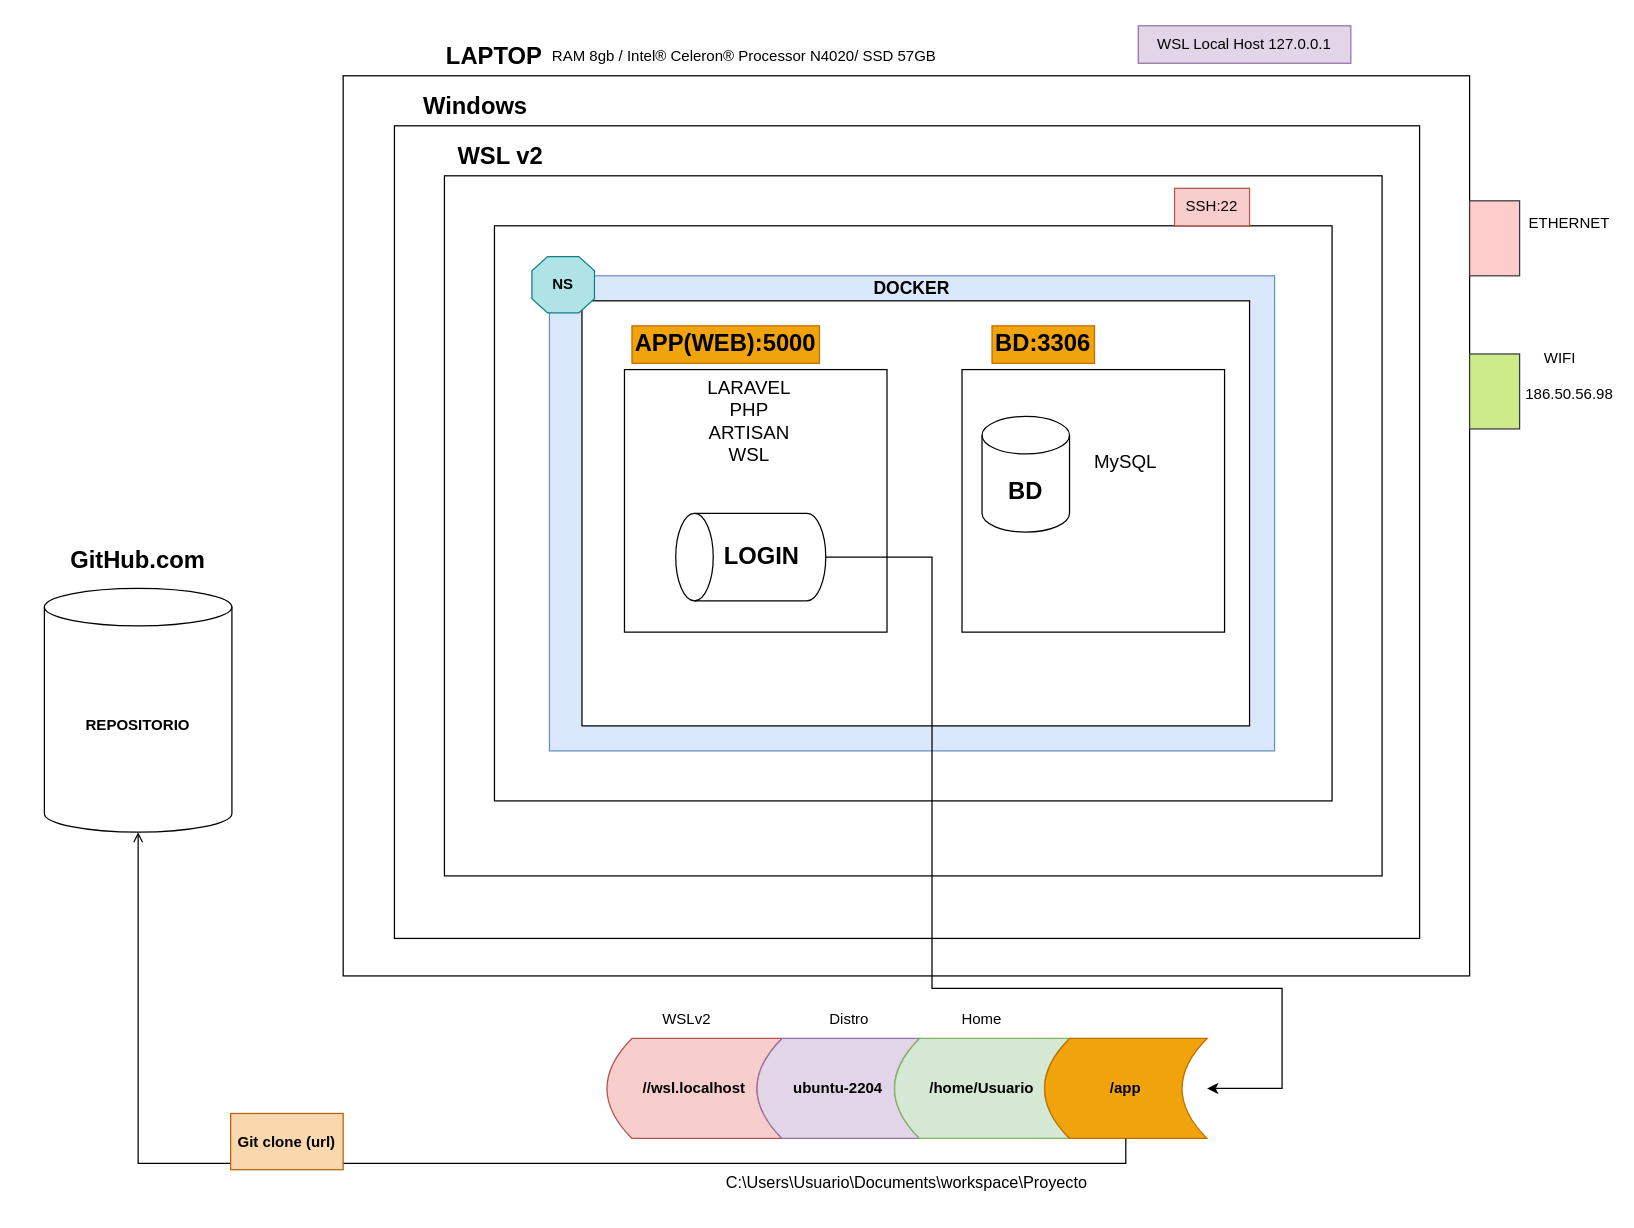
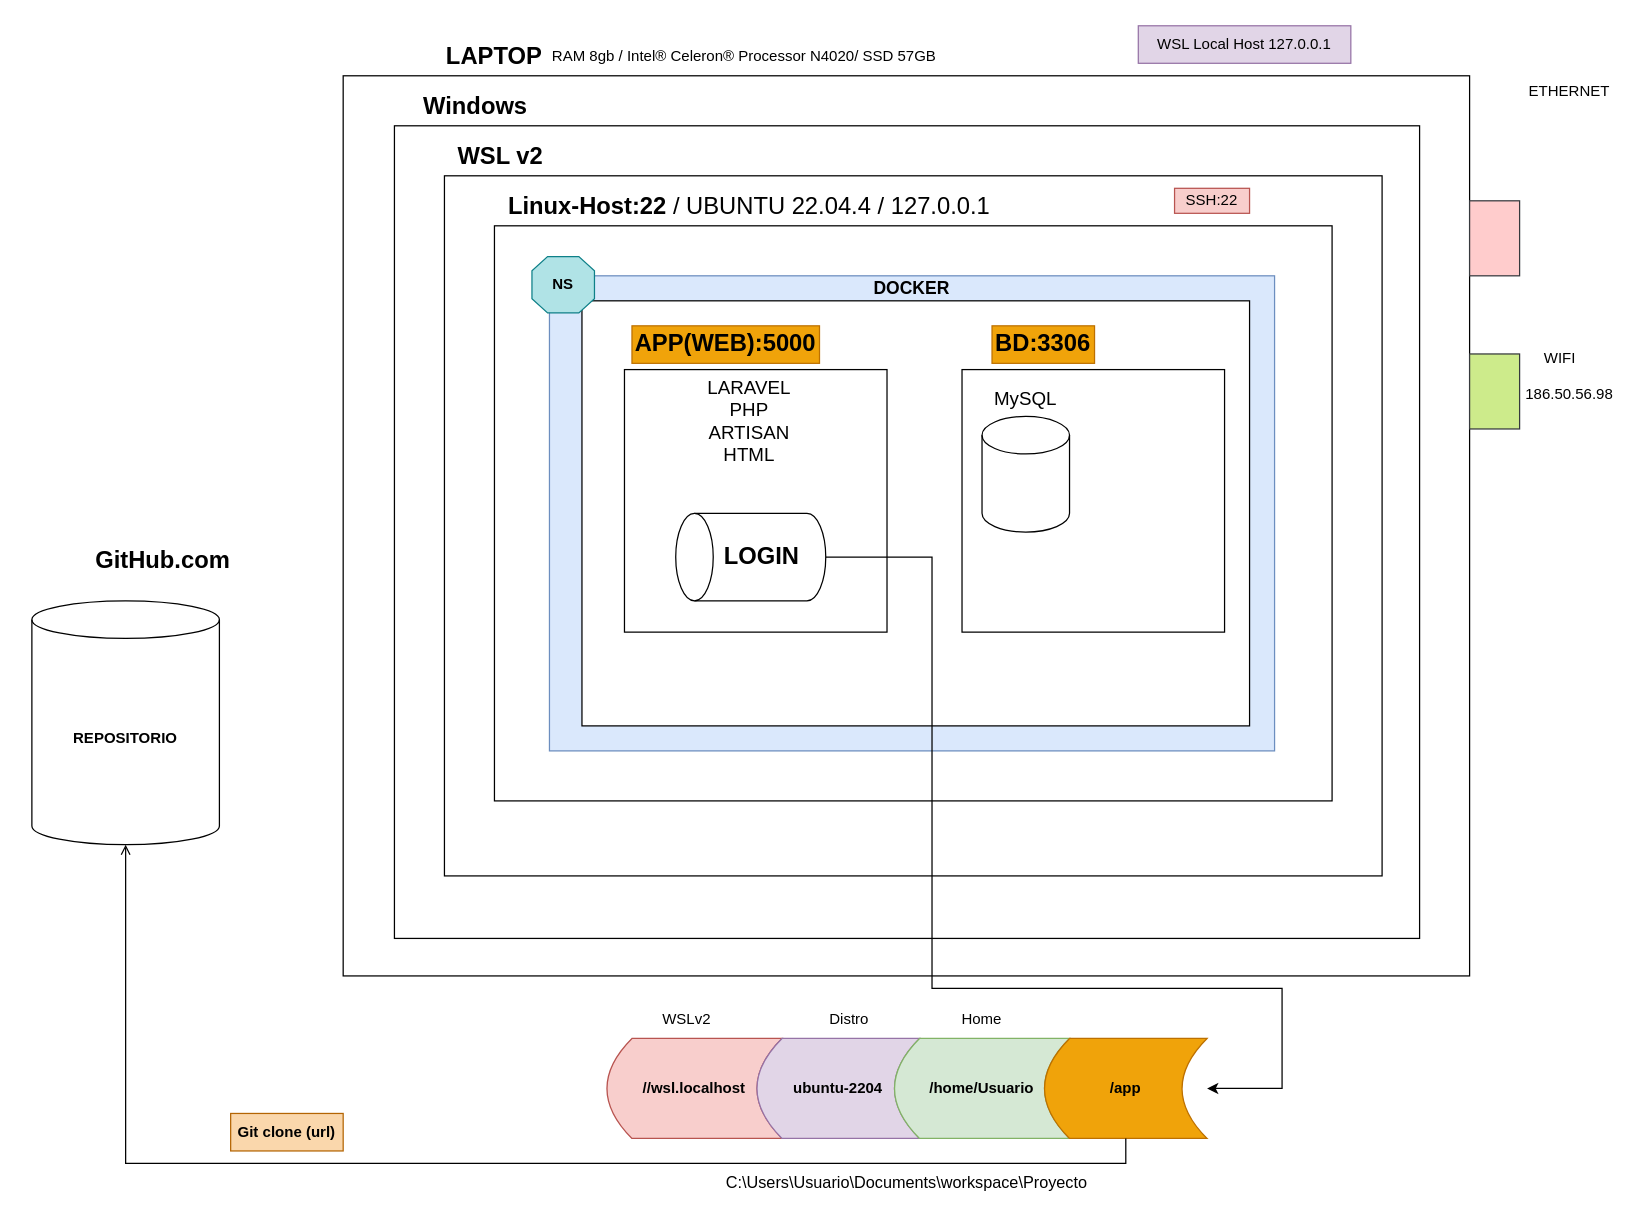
node "Linux-Host:22 / UBUNTU 22.04.4 / 127.0.0.1": added
node "SSH:22": size 75x38 -> 75x25
node "ETHERNET": moved (1569, 223) -> (1569, 91)
node "LARAVELPHPARTISAN WSL": label "LARAVELPHPARTISAN WSL" -> "LARAVELPHPARTISAN HTML"
node "MySQL": moved (1126, 460) -> (1026, 398)
node "BD": removed
node "GitHub.com": moved (138, 560) -> (163, 560)
node "REPOSITORIO": moved (138, 710) -> (126, 723)
node "Git clone (url)": size 113x56 -> 113x38
